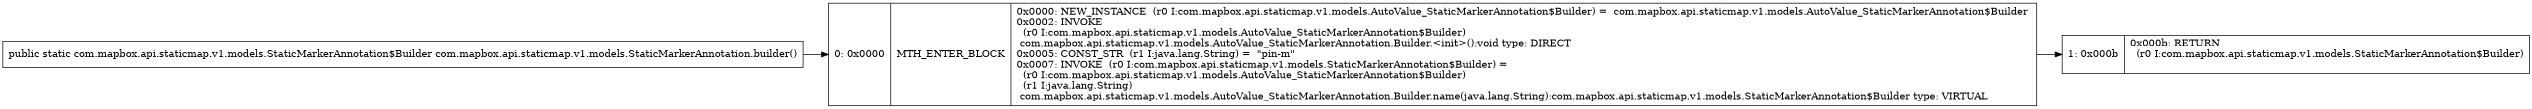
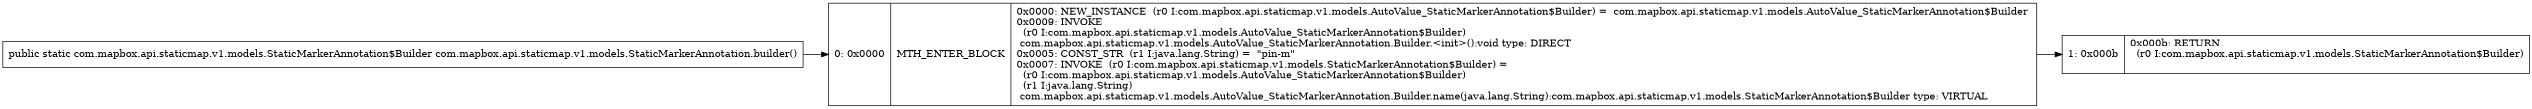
node "0: 0x0000": text "0x0002: INVOKE" -> "0x0009: INVOKE"
